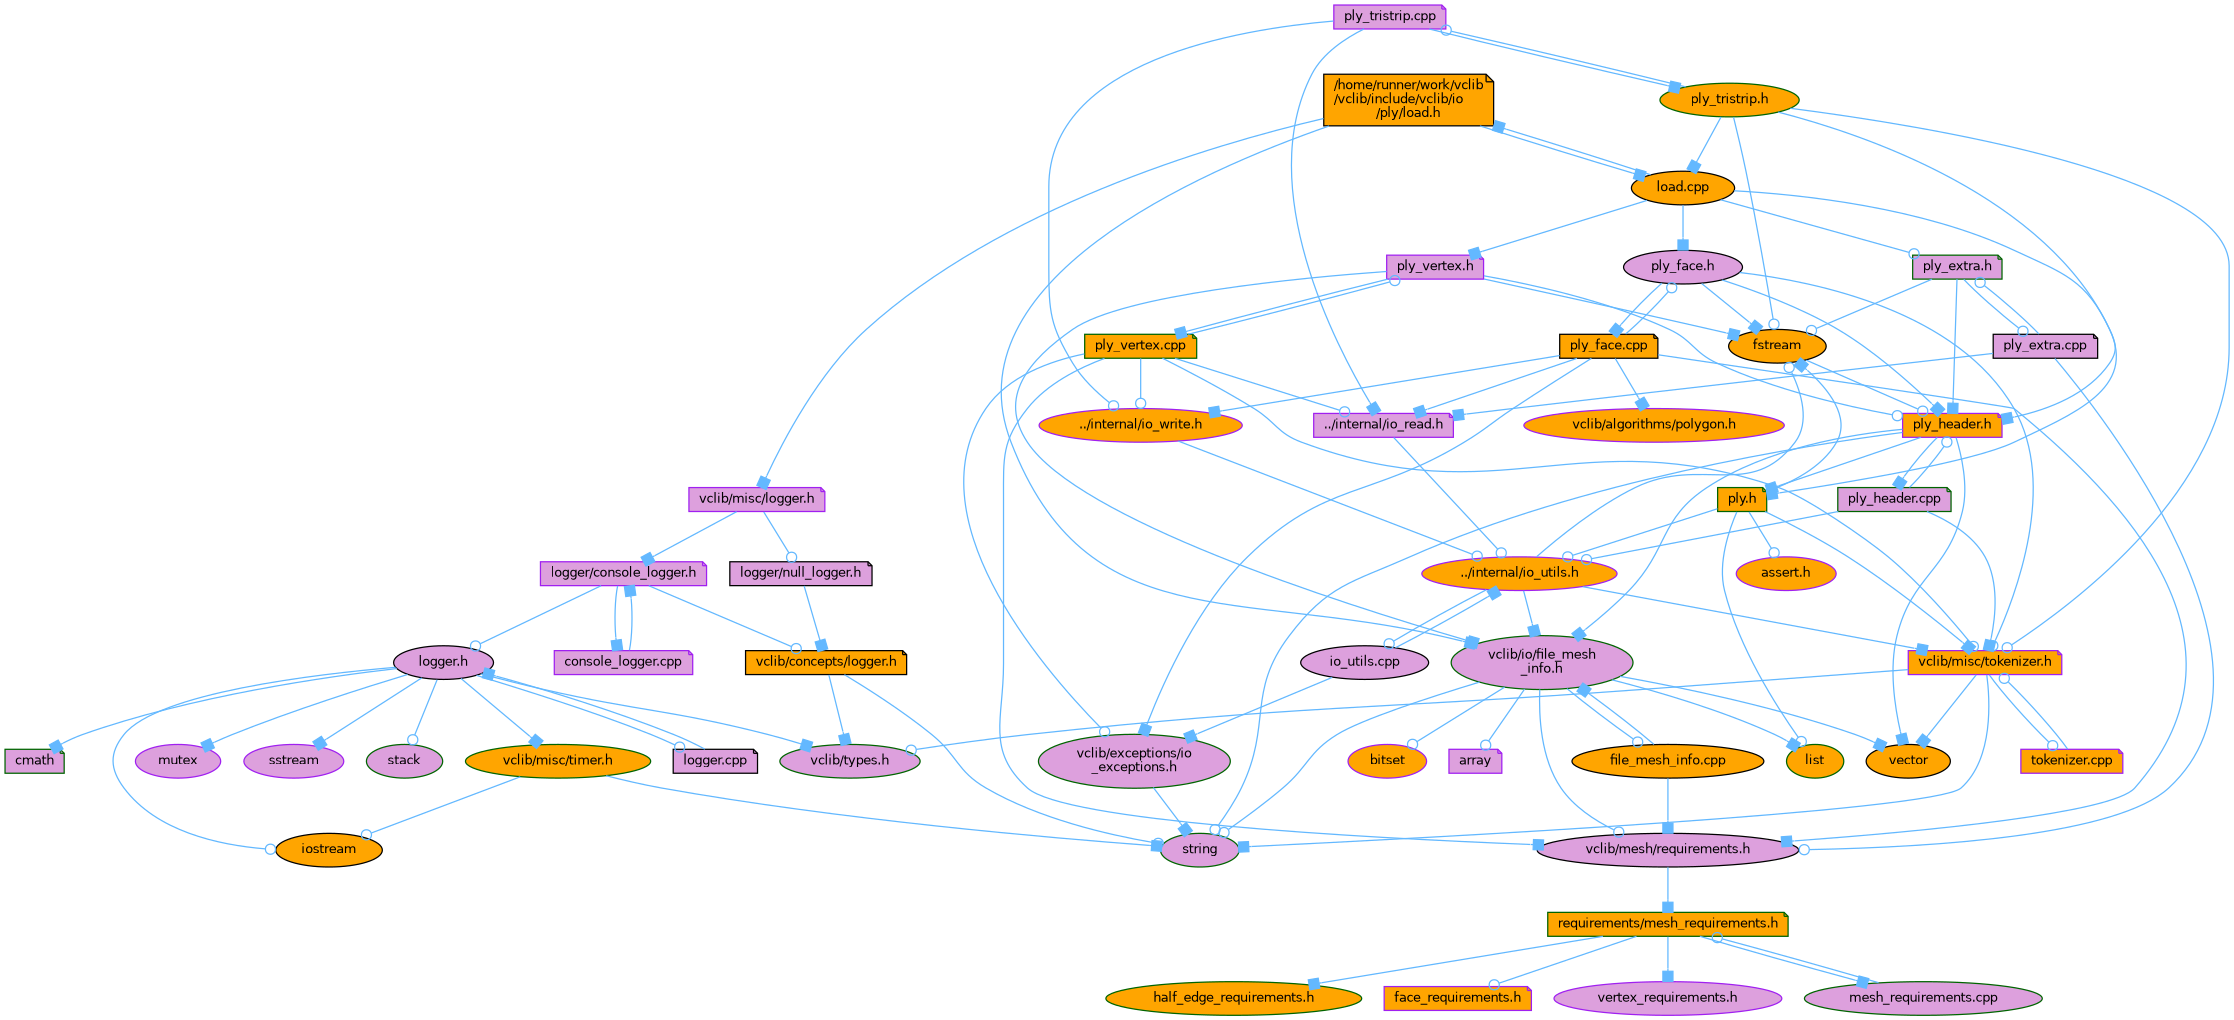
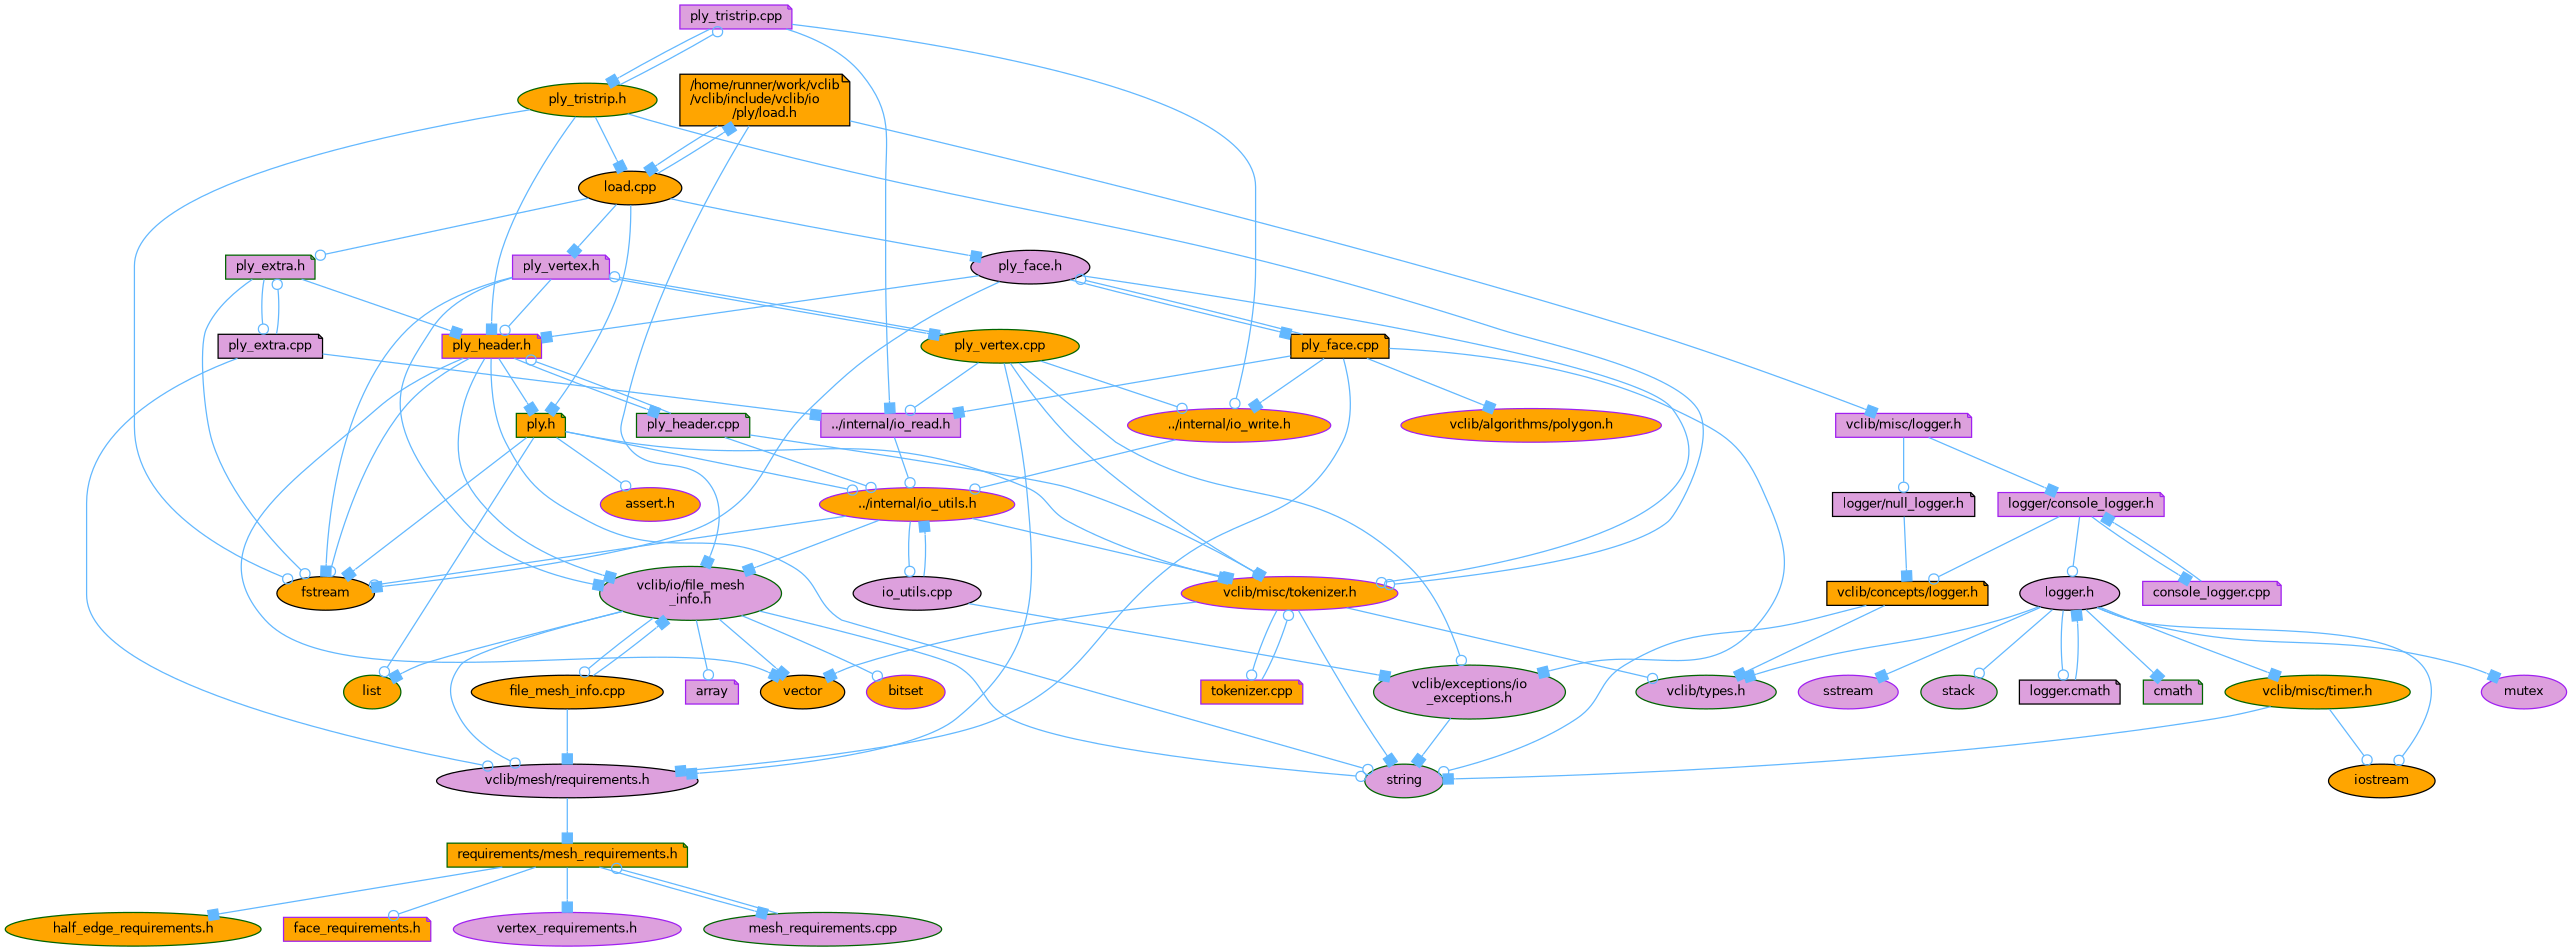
node "ply_vertex.cpp": shape note -> ellipse
edge "fstream" -> "ply_header.h": reversed
node "vclib/misc/tokenizer.h": shape note -> ellipse
node "logger.cpp": label "logger.cpp" -> "logger.cmath"
